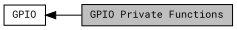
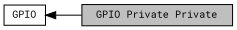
node "GPIO Private Functions": label "GPIO Private Functions" -> "GPIO Private Private"
